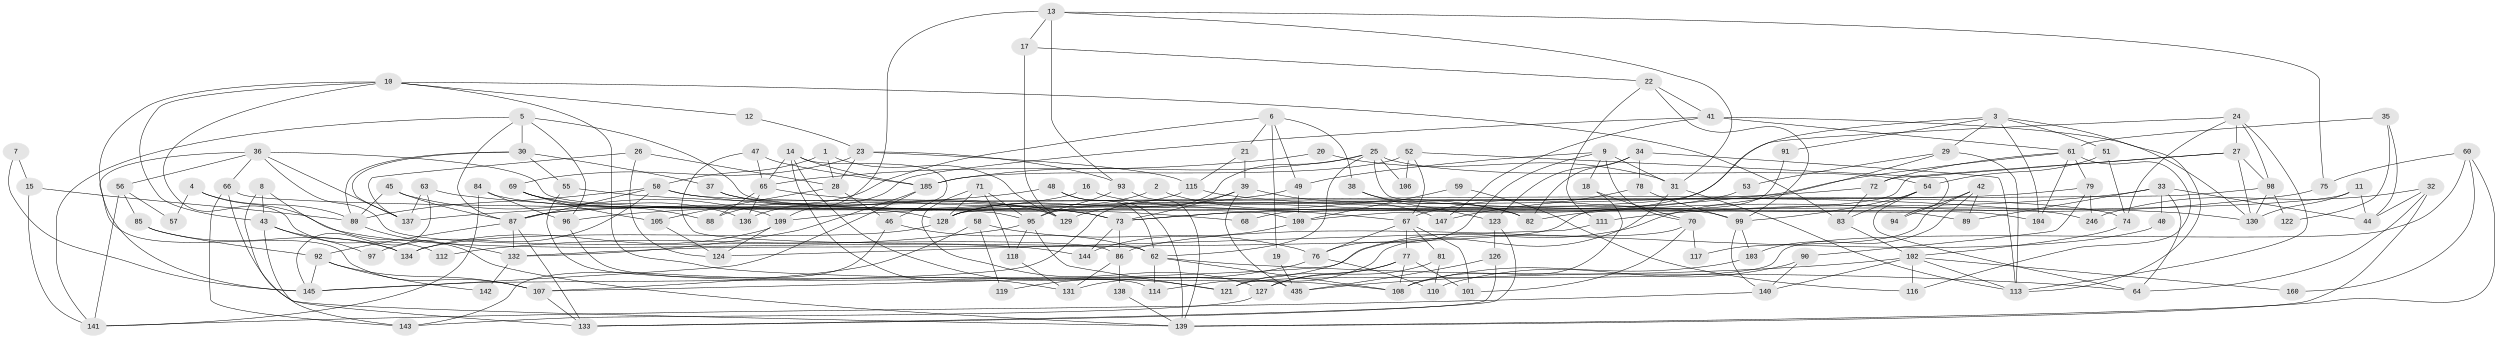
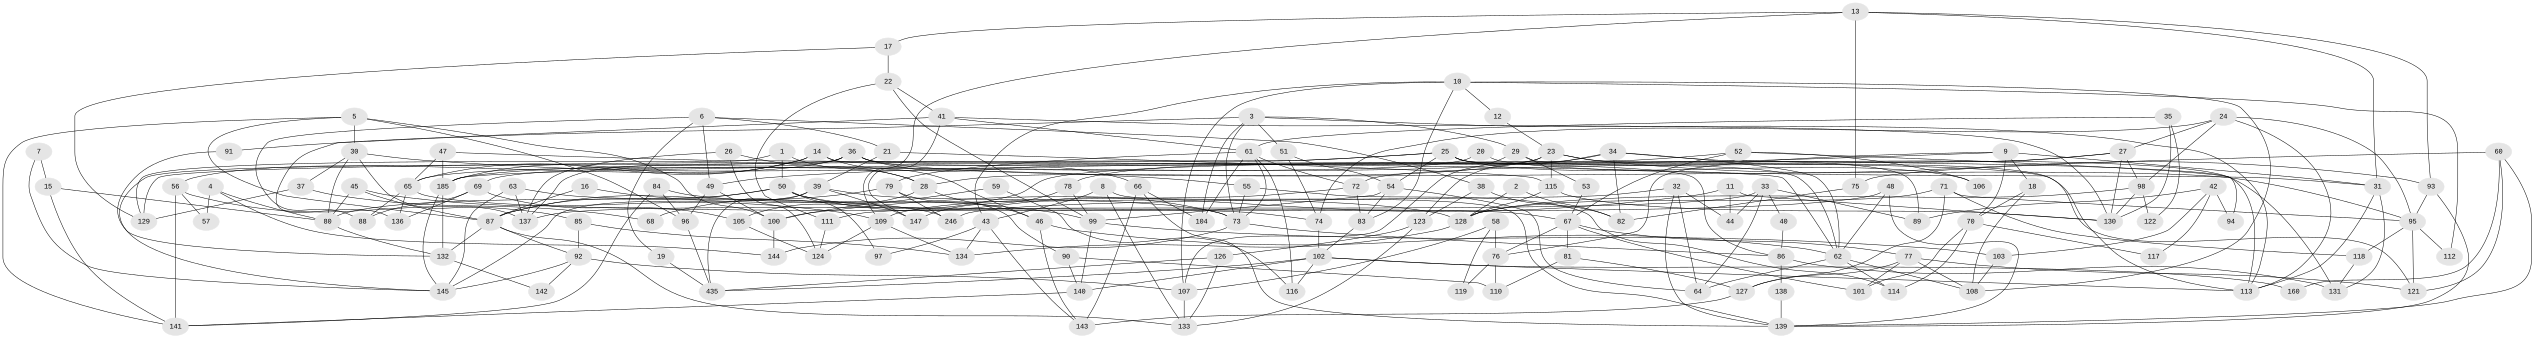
edge "35" -- "44": now "35" -- "130"
edge "34" -- "62": added
edge "14" -- "131": now "23" -- "131"
